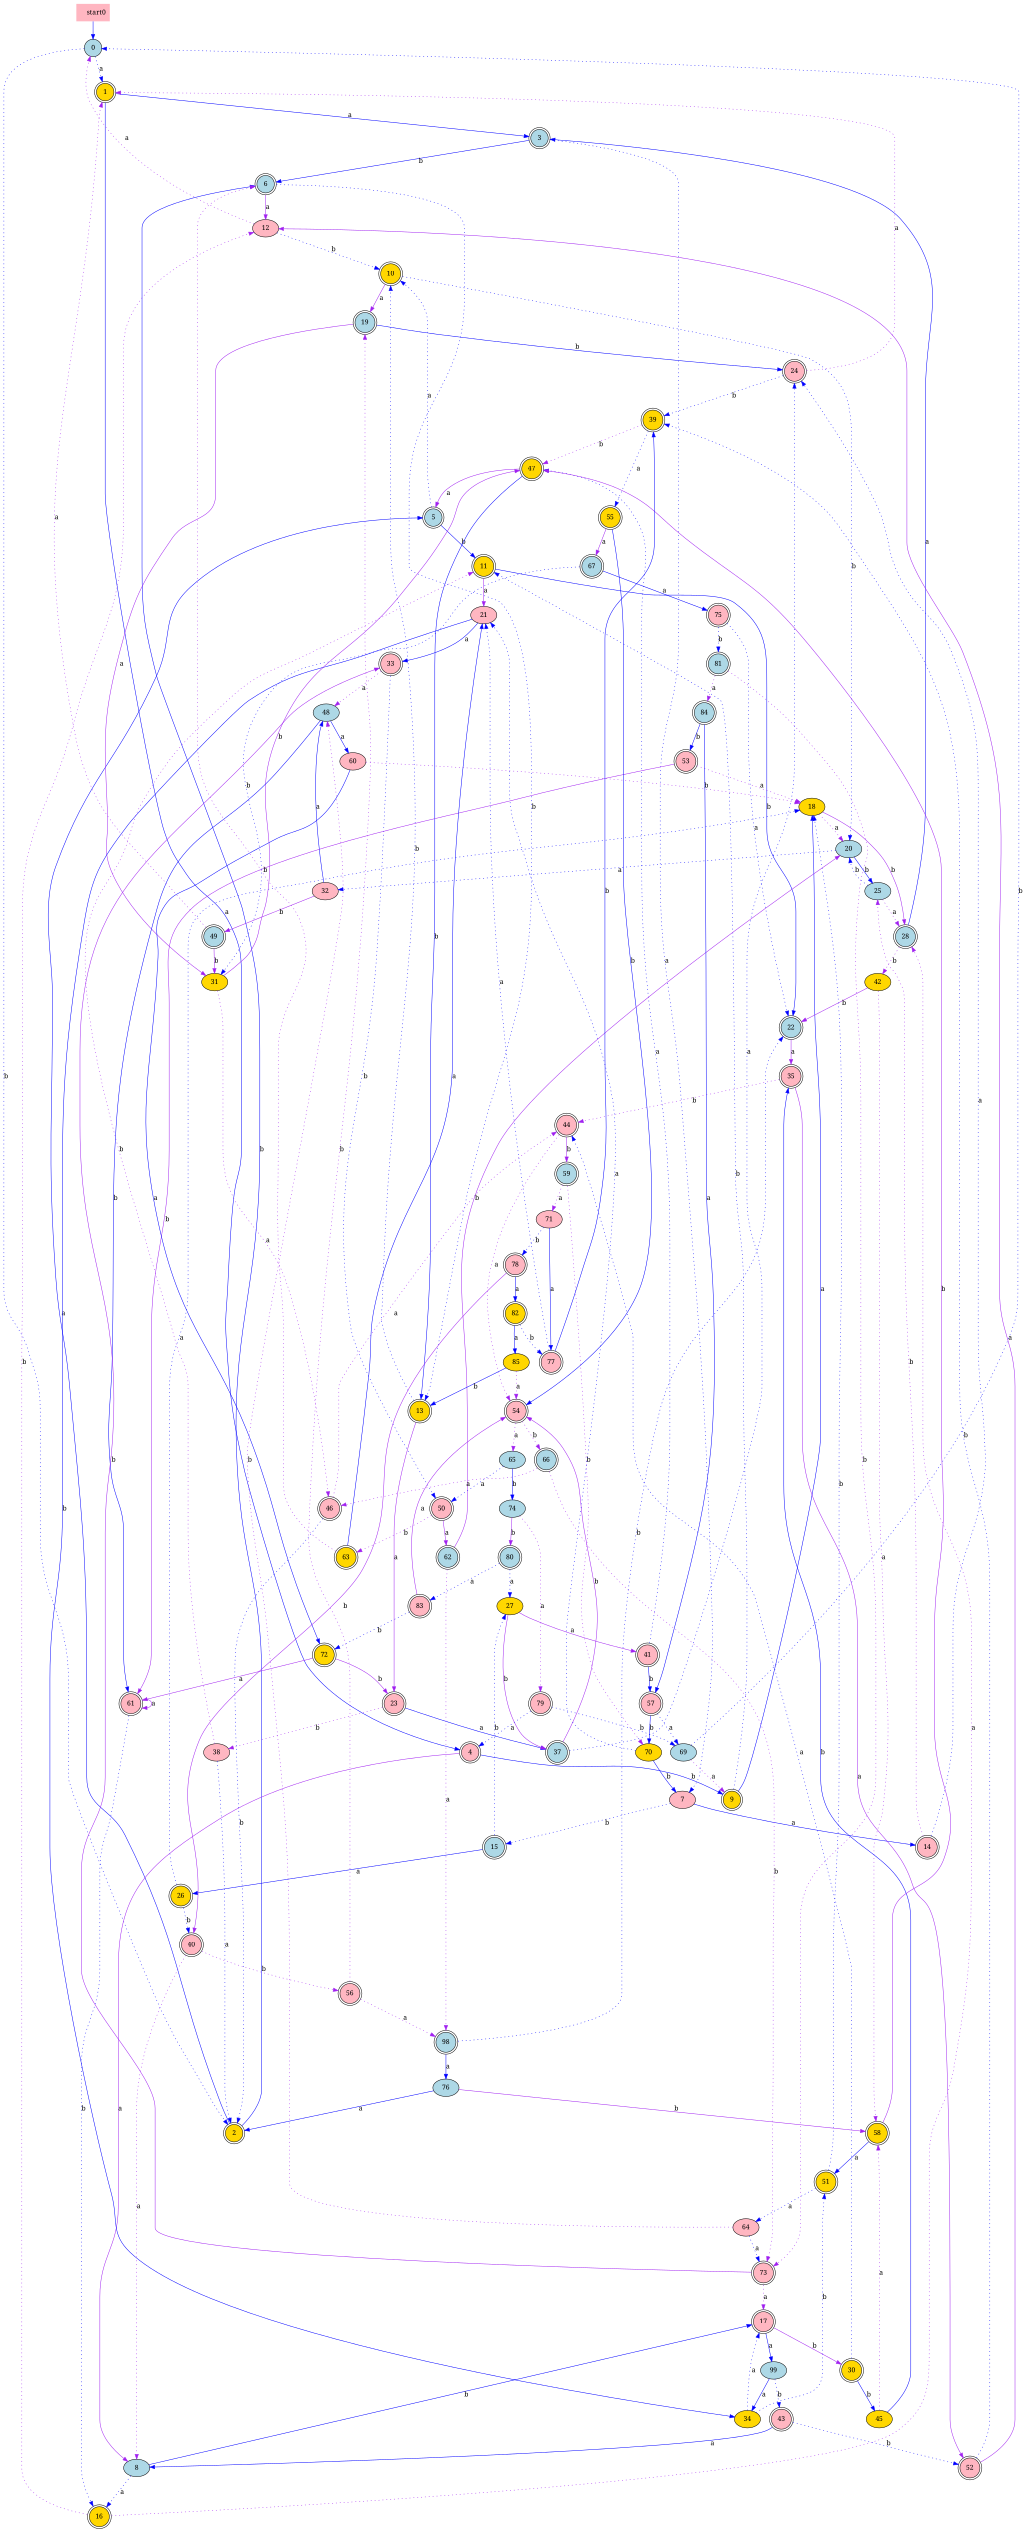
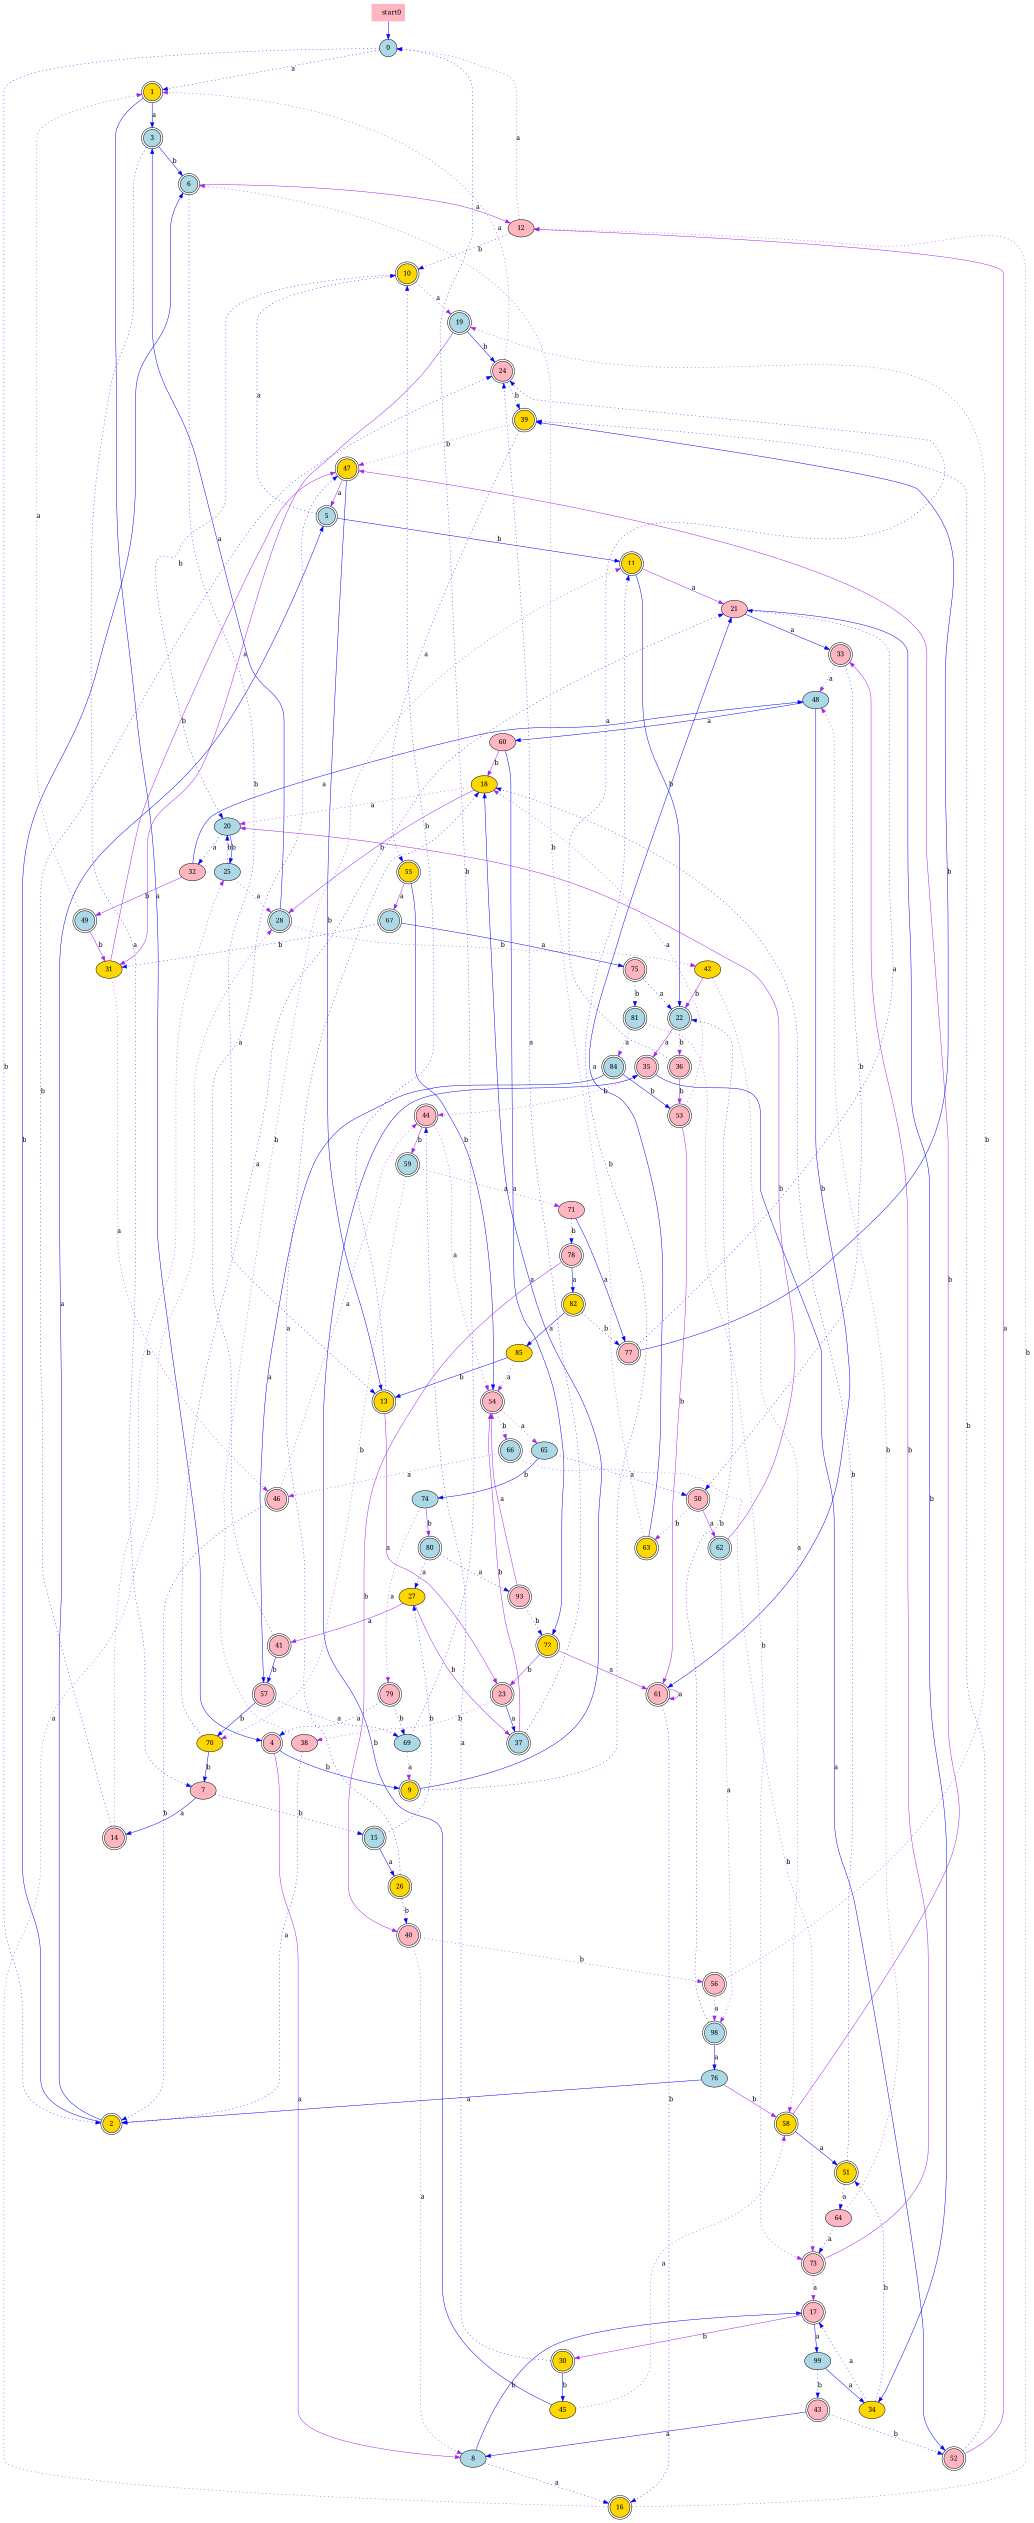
edge "10" -> "19": style solid -> dotted
edge "60" -> "18": style dotted -> solid
node "36": added
edge "14" -> "24": label "a" -> "b"
node "83": label "83" -> "93"
edge "35" -> "52": color purple -> blue
